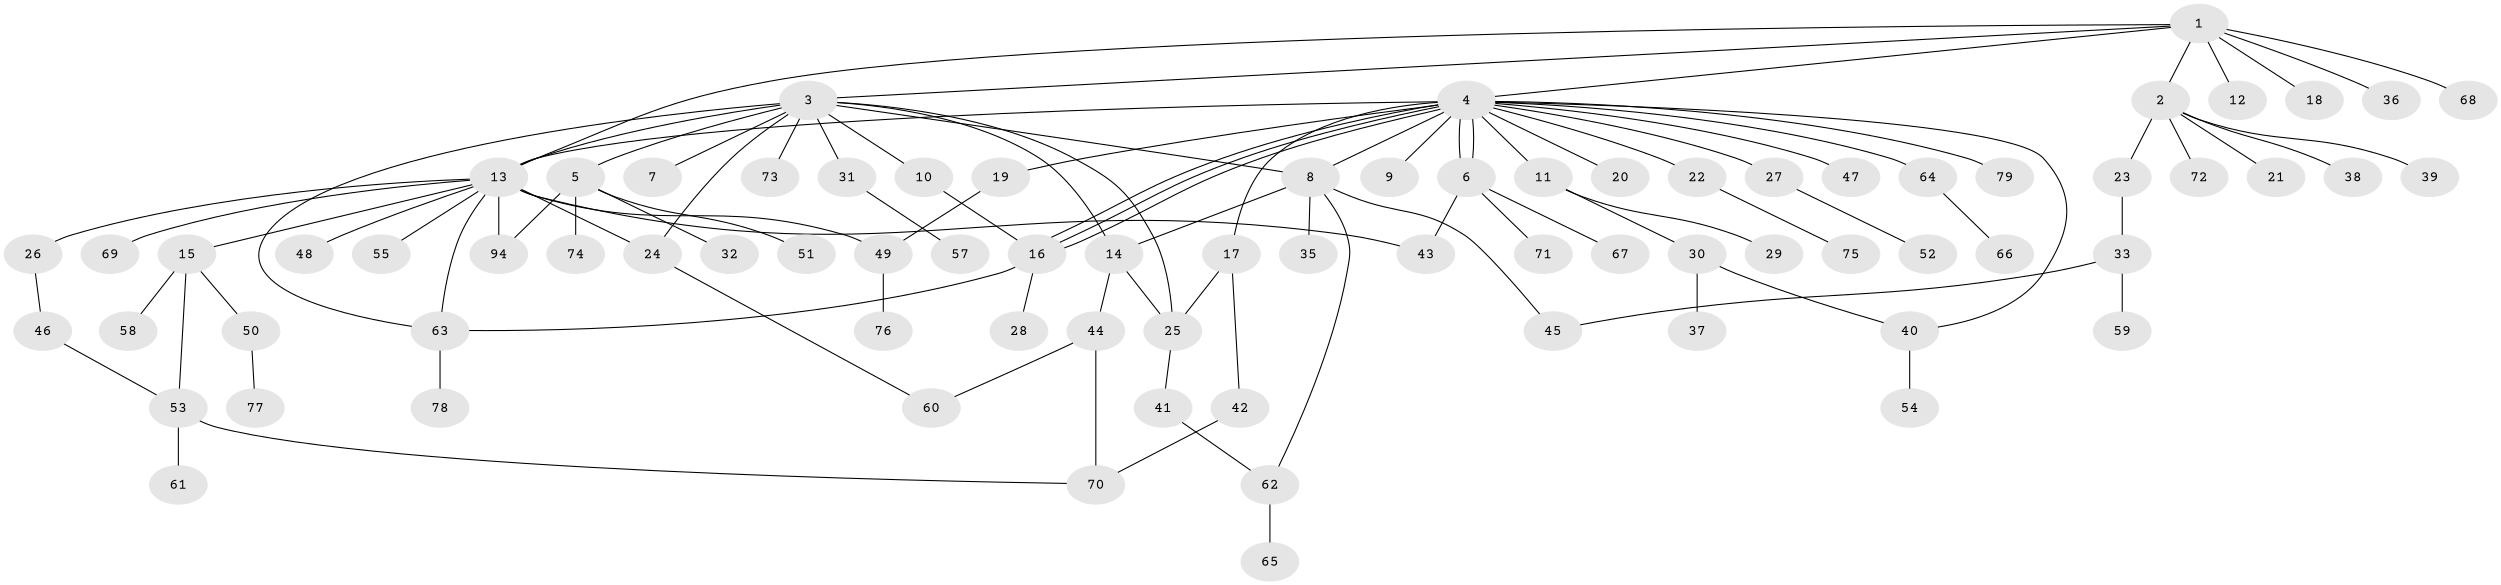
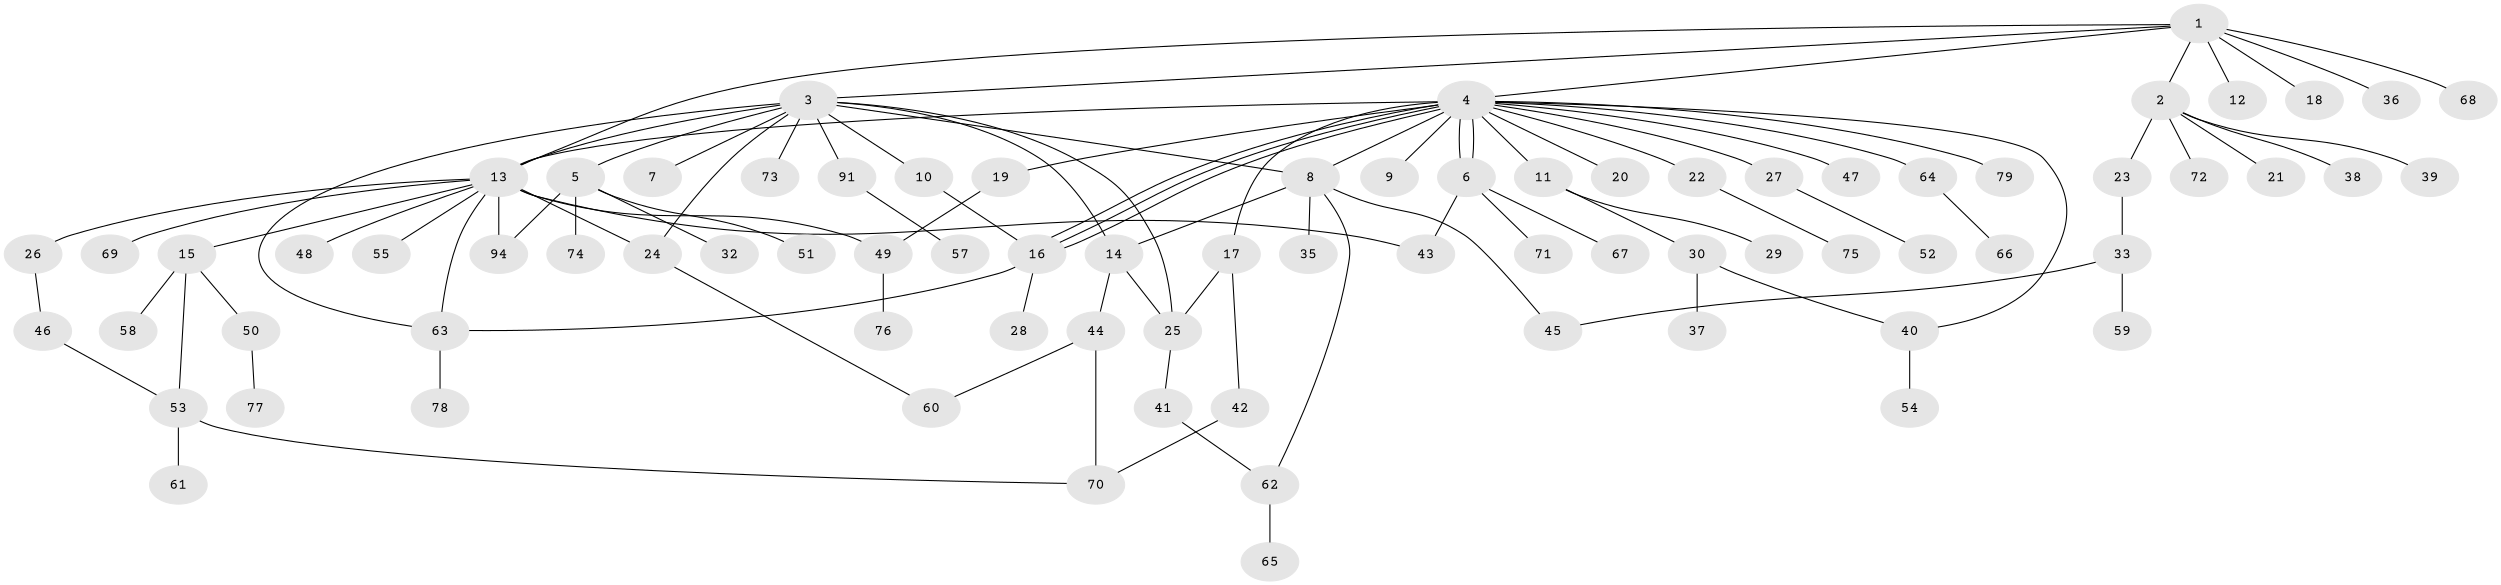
node "31": label "31" -> "91"
